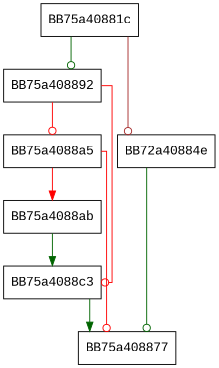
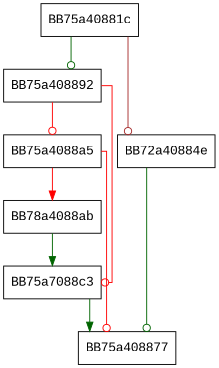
node "BB75a4088ab": label "BB75a4088ab" -> "BB78a4088ab"
node "BB75a4088c3": label "BB75a4088c3" -> "BB75a7088c3"
